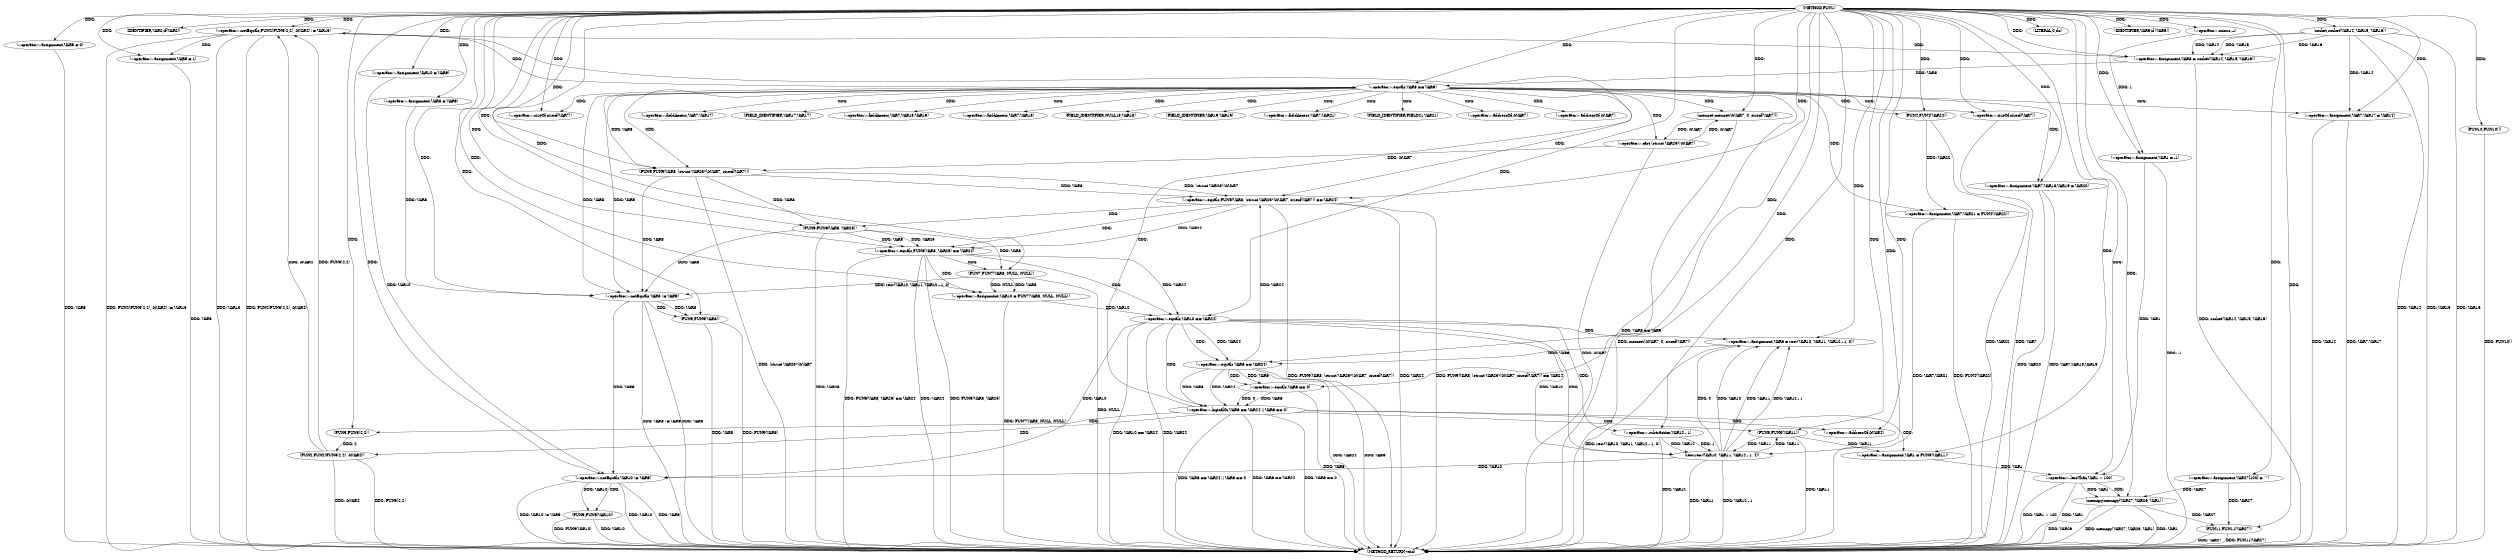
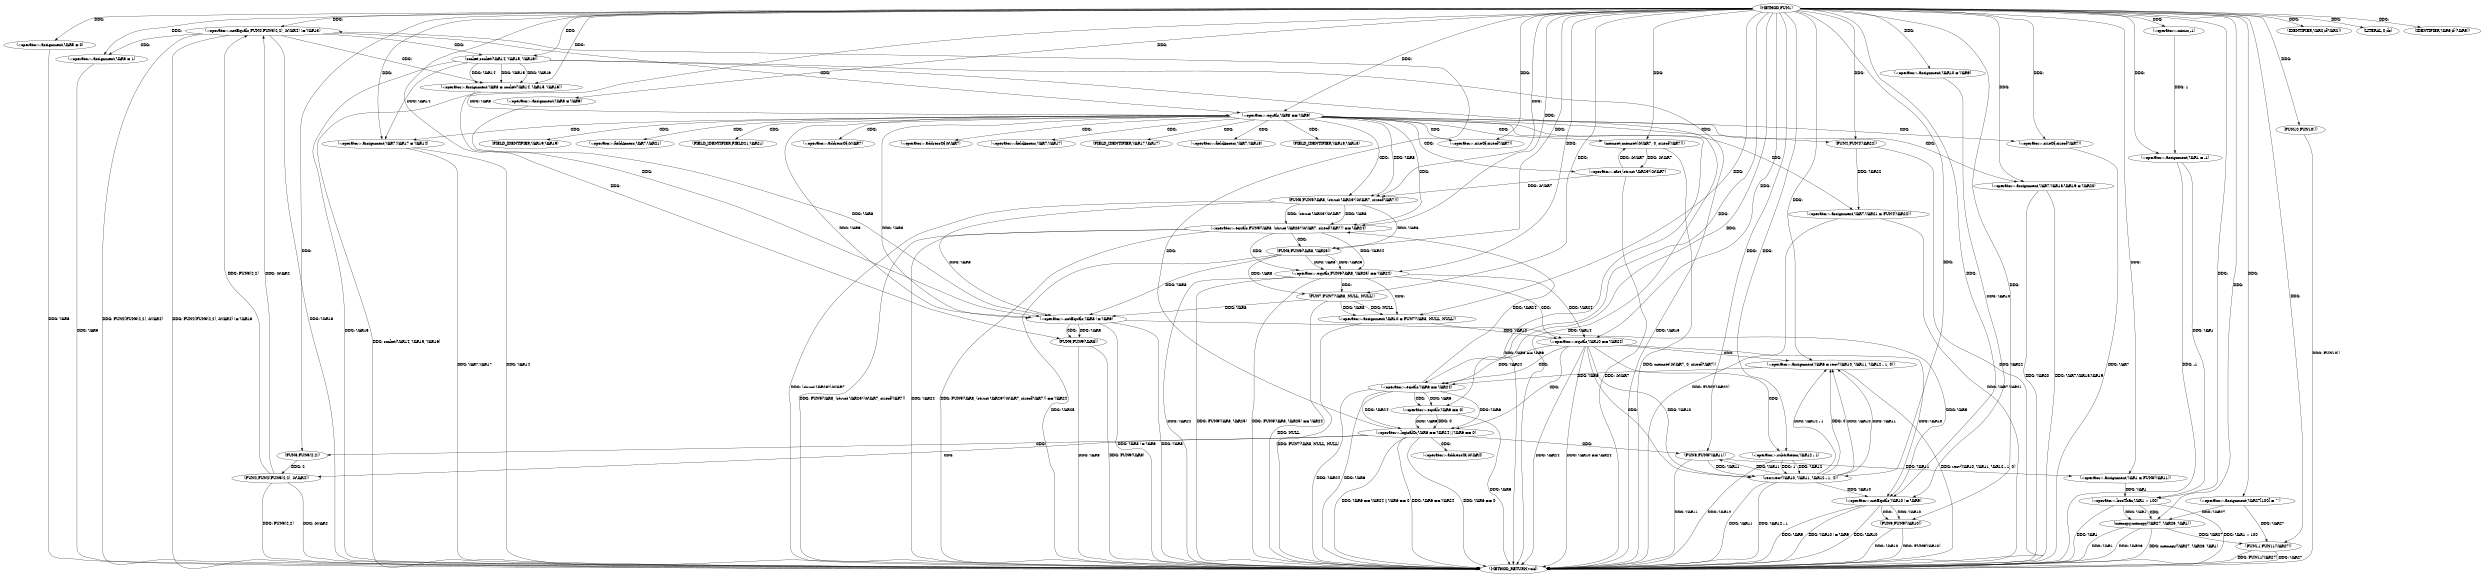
edge "(<operator>.notEquals,FUN2(FUN3(2,2), &VAR4) != VAR13)" -> "(socket,socket(VAR14, VAR15, VAR16))": added, label "CDG:"
node "(<operator>.fieldAccess,VAR7.VAR18.VAR19)": removed
node "(FIELD_IDENTIFIER,NULL18,VAR18)": label "(FIELD_IDENTIFIER,NULL18,VAR18)" -> "(FIELD_IDENTIFIER,VAR18,VAR18)"
edge "(METHOD,FUN1)" -> "(<operator>.addressOf,&VAR4)": now "(METHOD,FUN1)" -> "(FUN9,FUN9(VAR10))"
edge "(FUN7,FUN7(VAR8, NULL, NULL))" -> "(<operator>.notEquals,VAR8 != VAR9)": label "DDG: recv(VAR10, VAR11, VAR12 - 1, 0)" -> "DDG: VAR8"
edge "(<operator>.logicalOr,VAR6 == VAR24 || VAR6 == 0)" -> "(<operator>.assignment,VAR1 = FUN8(VAR11))": removed, label "CDG:"
